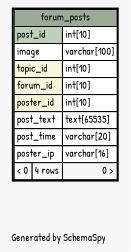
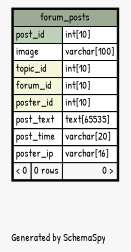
node "forum_posts": text "4 rows" -> "0 rows"
